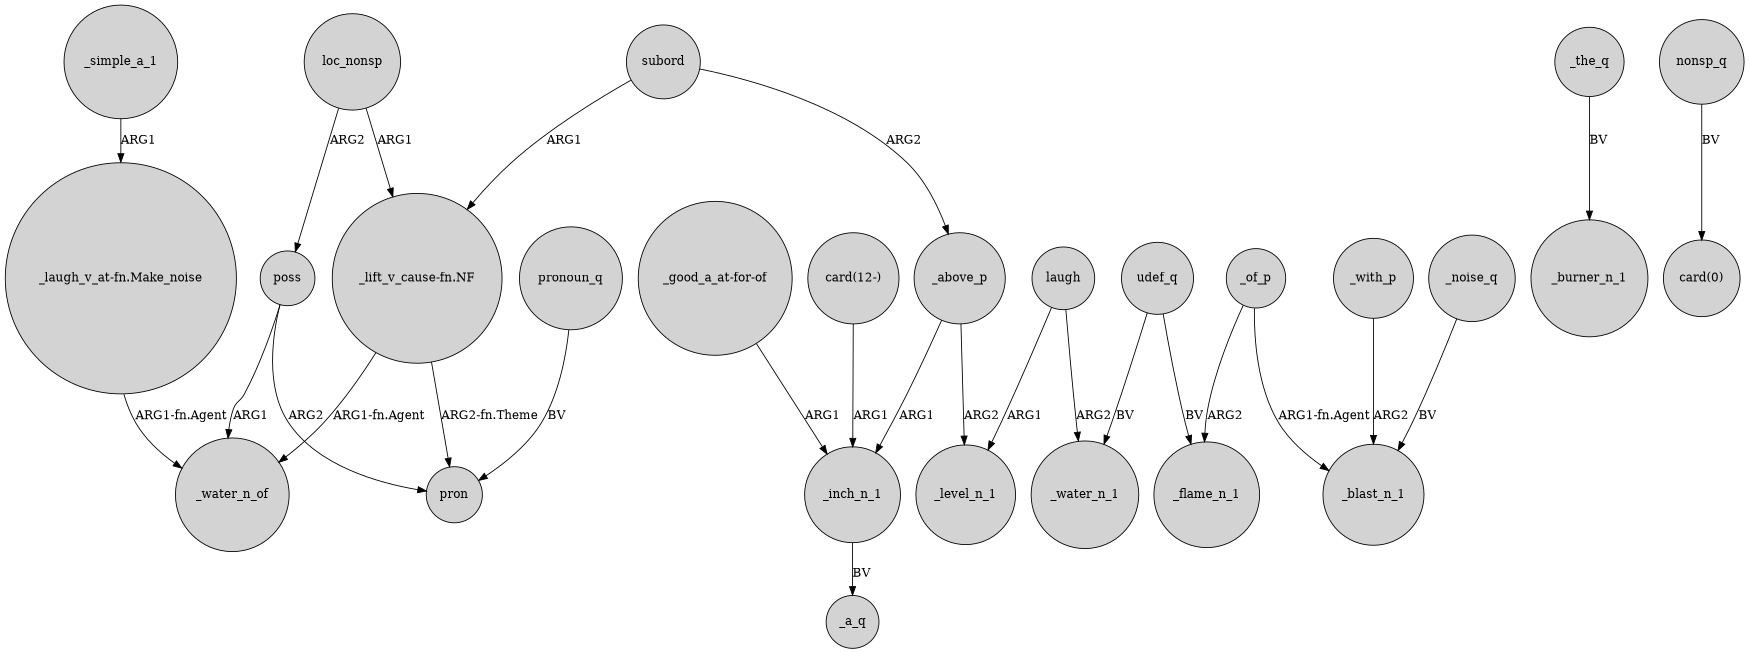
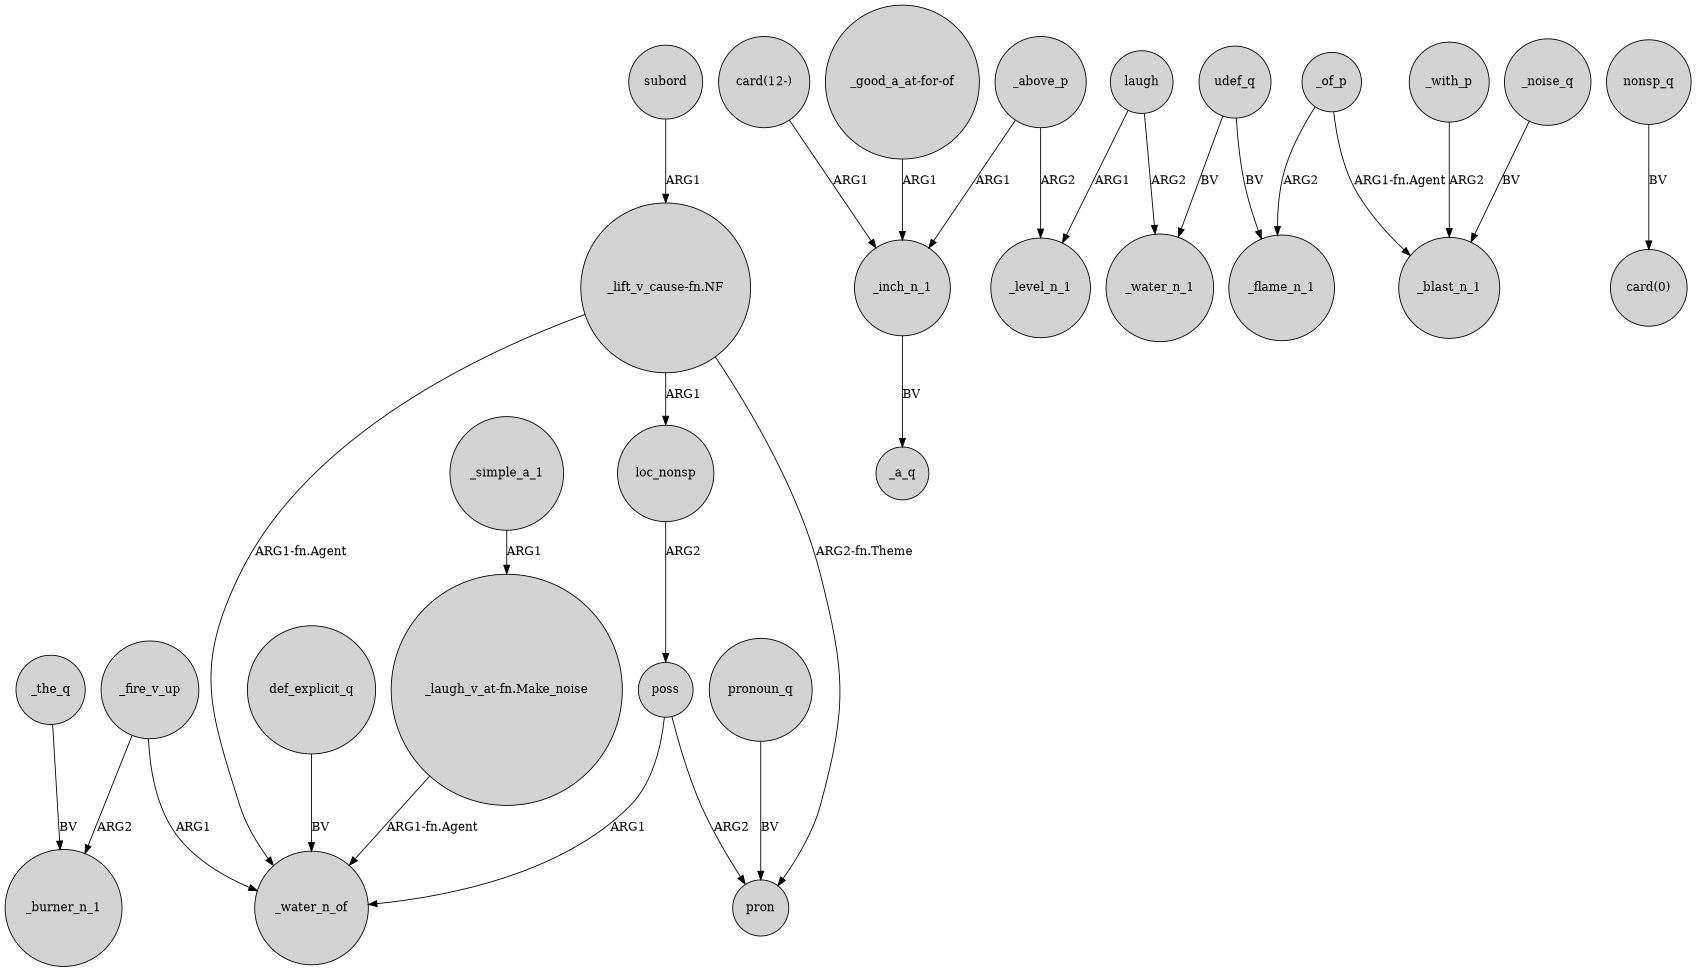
edge "subord" -> "_above_p": removed, label "ARG2"
edge "loc_nonsp" -> "_lift_v_cause-fn.NF": reversed
node "_fire_v_up": added
node "def_explicit_q": added
